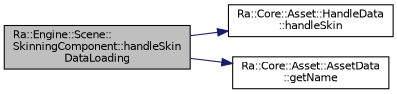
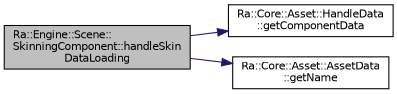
node "Ra::Core::Asset::HandleData ::handleSkin": label "Ra::Core::Asset::HandleData ::handleSkin" -> "Ra::Core::Asset::HandleData ::getComponentData"
